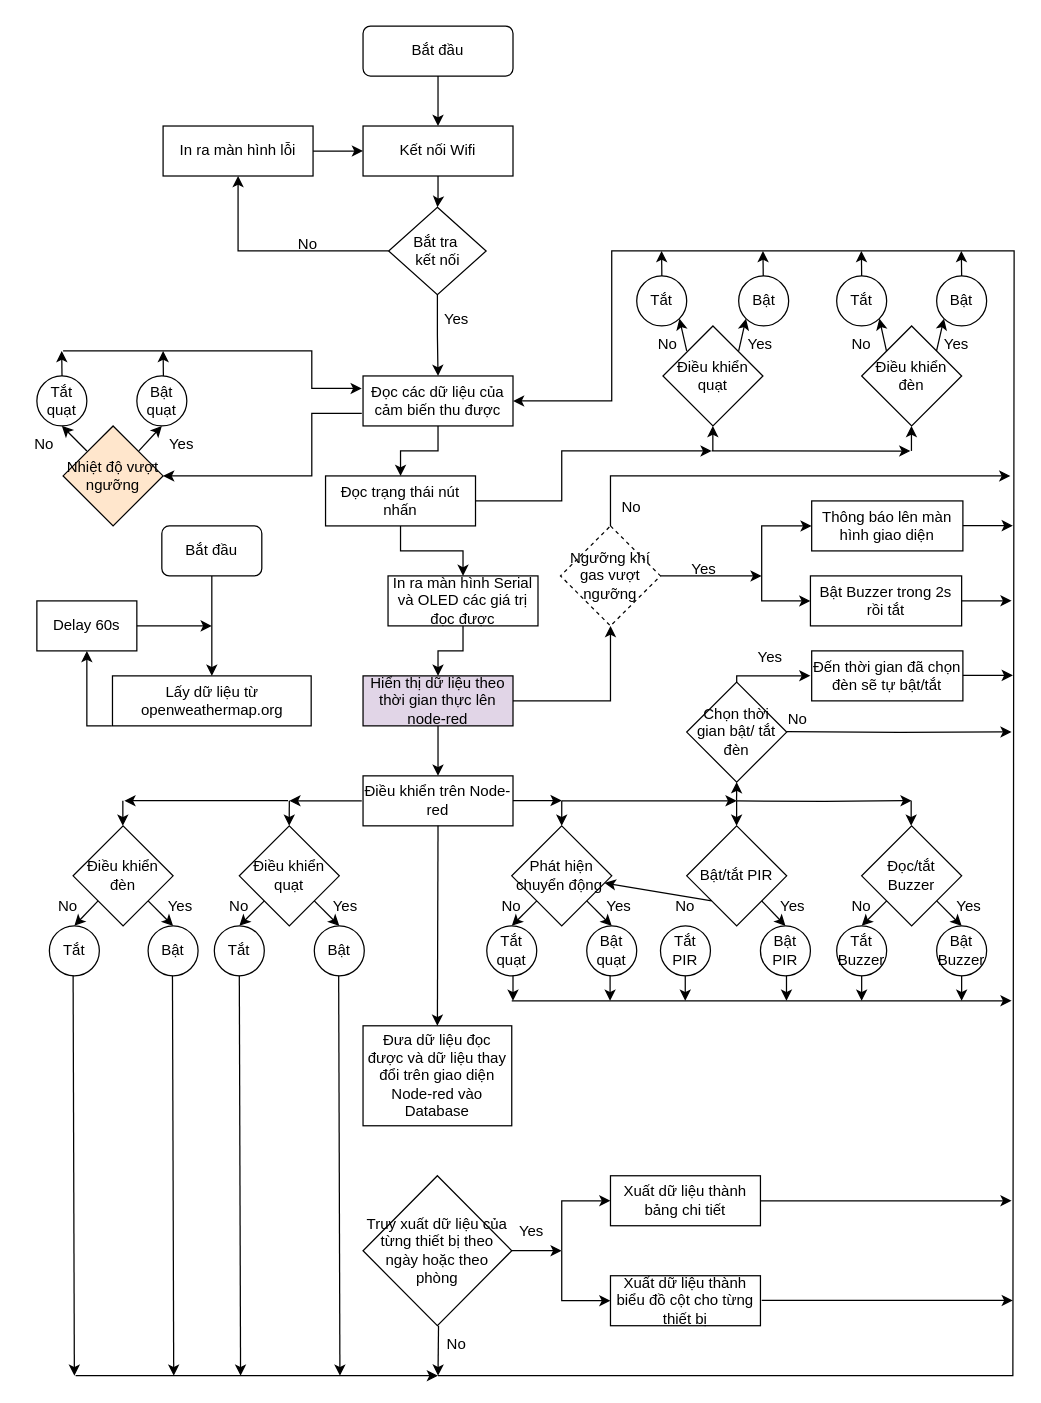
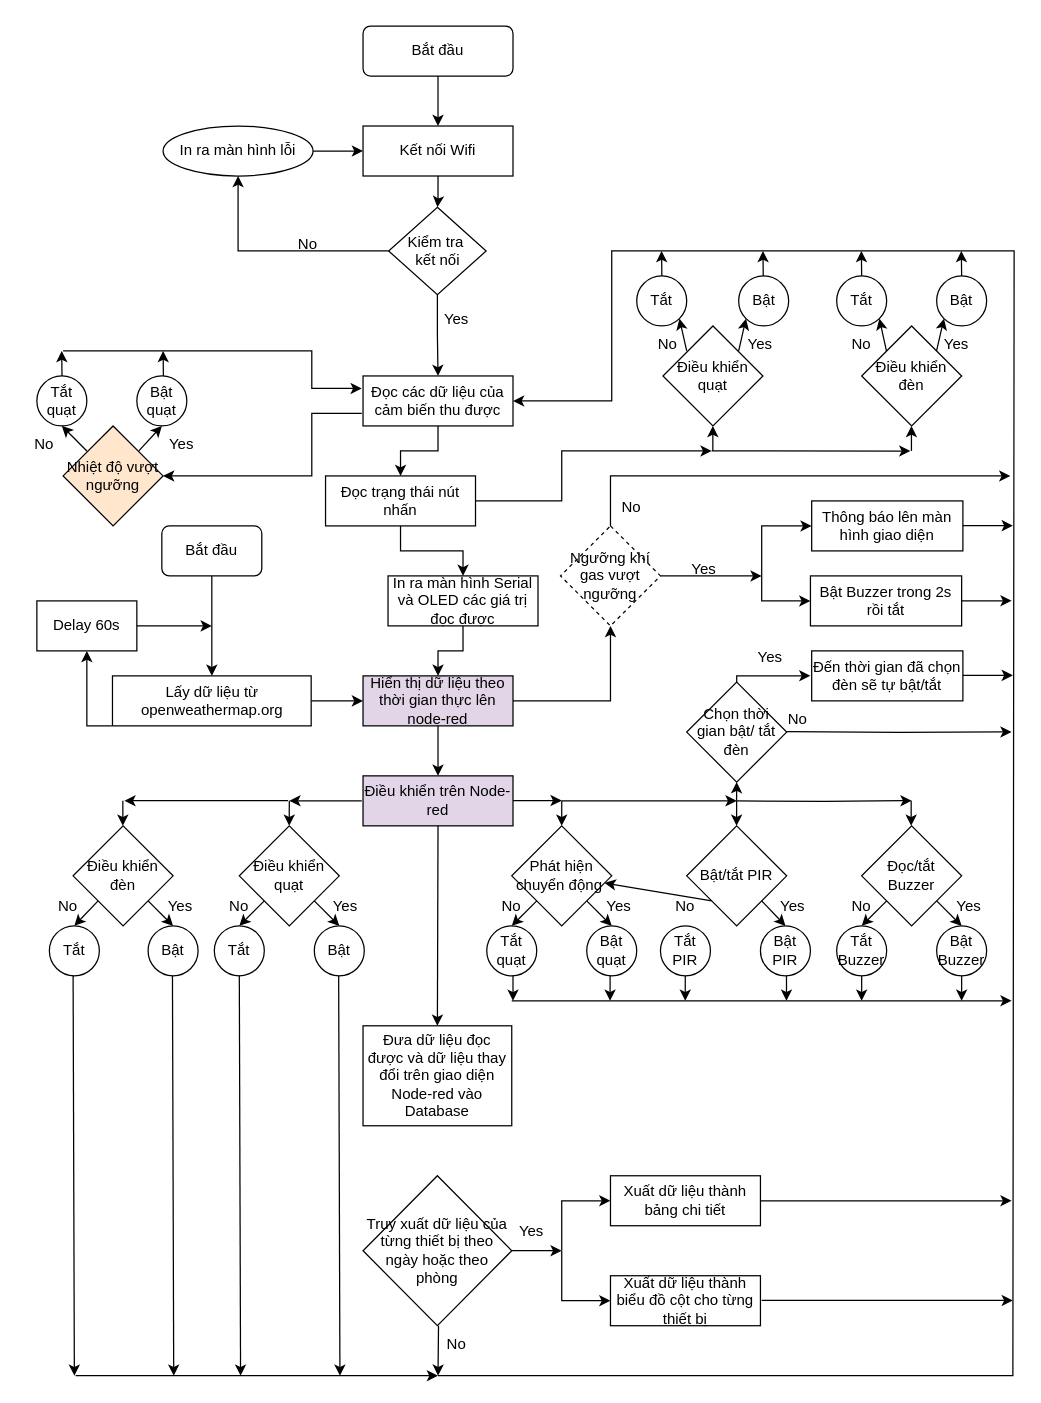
node "In ra màn hình lỗi": shape rectangle -> ellipse
node "Bắt tra kết nối": label "Bắt tra kết nối" -> "Kiểm tra kết nối"
edge "Lấy dữ liệu từ openweathermap.org" -> "Hiển thị dữ liệu theo thời gian thực lên node-red": added
node "Điều khiển trên Node-red": fillcolor #ffffff -> #e1d5e7
